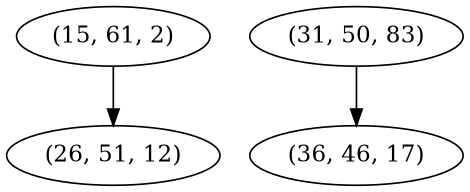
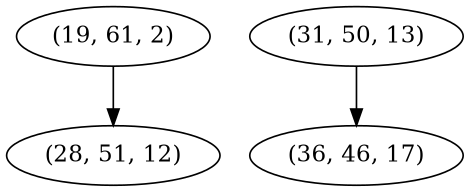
node "(15, 61, 2)": label "(15, 61, 2)" -> "(19, 61, 2)"
node "(31, 50, 83)": label "(31, 50, 83)" -> "(31, 50, 13)"
node "(26, 51, 12)": label "(26, 51, 12)" -> "(28, 51, 12)"
